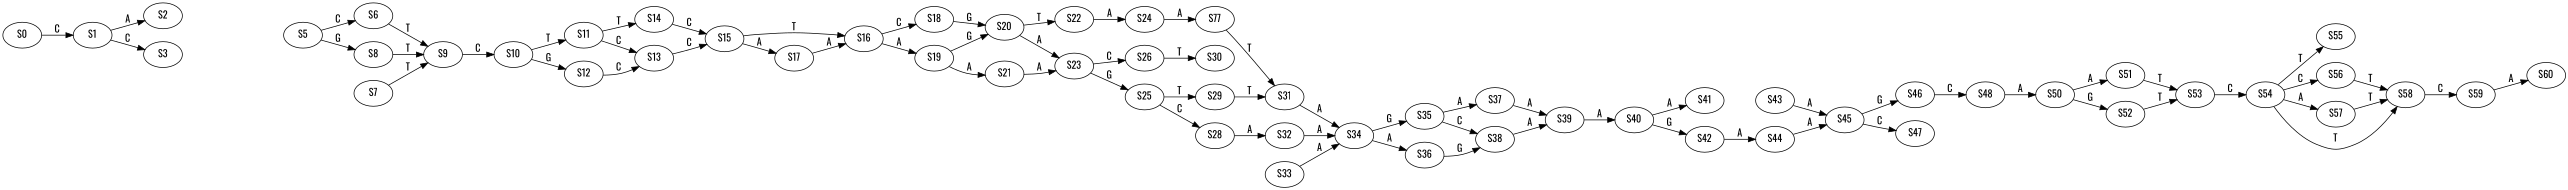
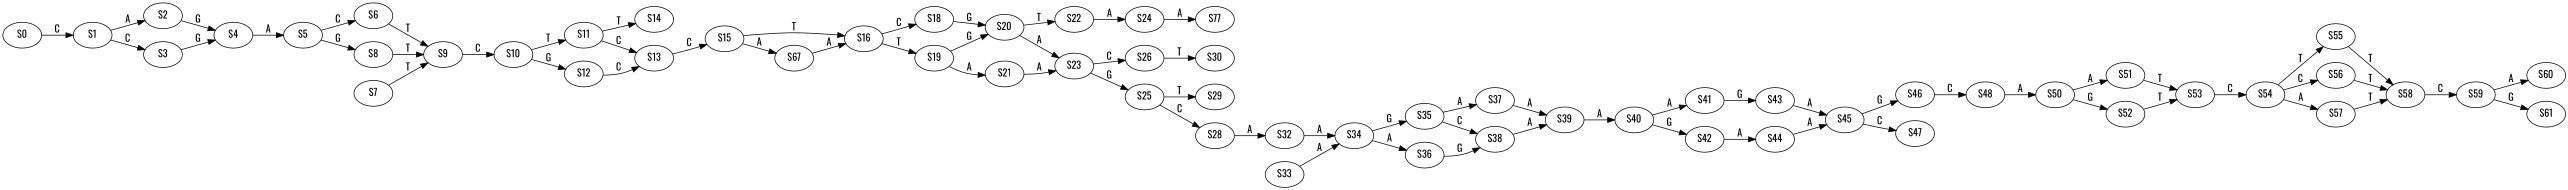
edge "S14" -> "S15": removed, label "C"
node "S4": added
edge "S16" -> "S19": label "A" -> "T"
node "S17": label "S17" -> "S67"
node "S31": removed
edge "S41" -> "S43": added, label "G"
node "S61": added
edge "S54" -> "S58": now "S55" -> "S58"
